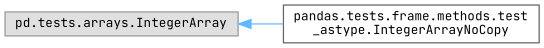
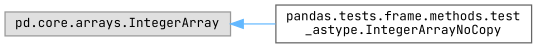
node "pd.tests.arrays.IntegerArray": label "pd.tests.arrays.IntegerArray" -> "pd.core.arrays.IntegerArray"
